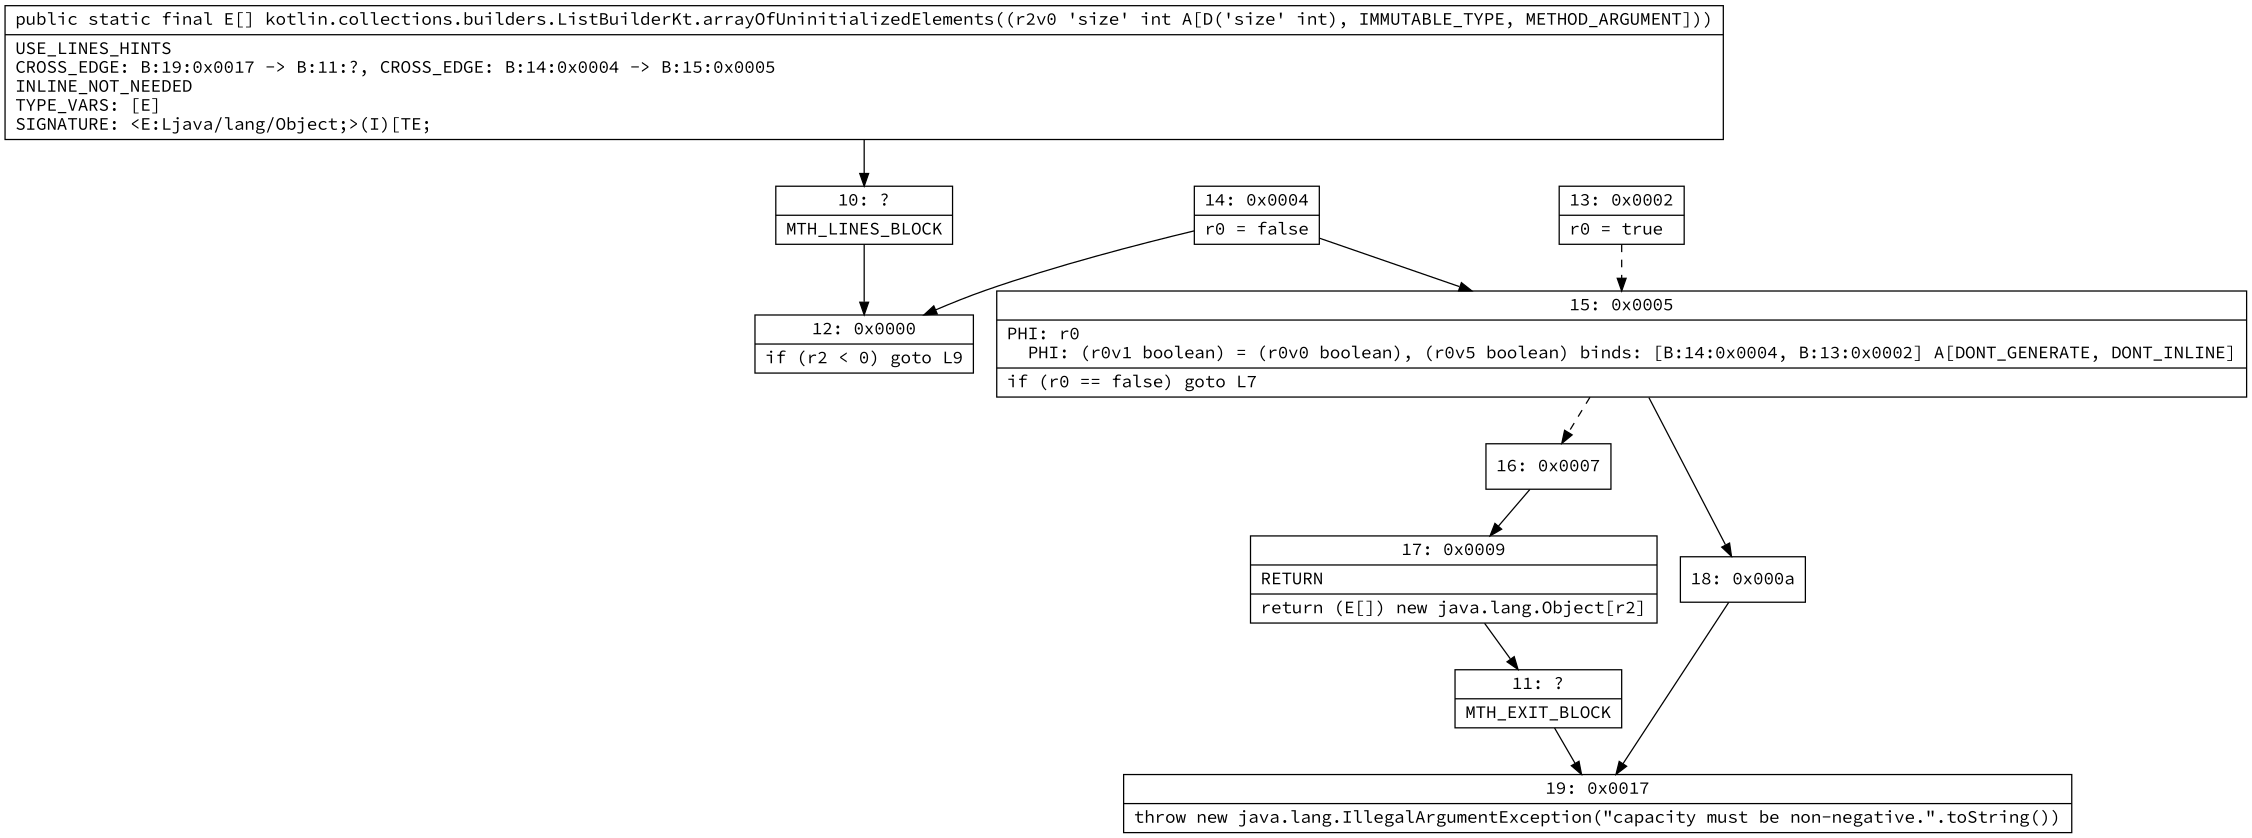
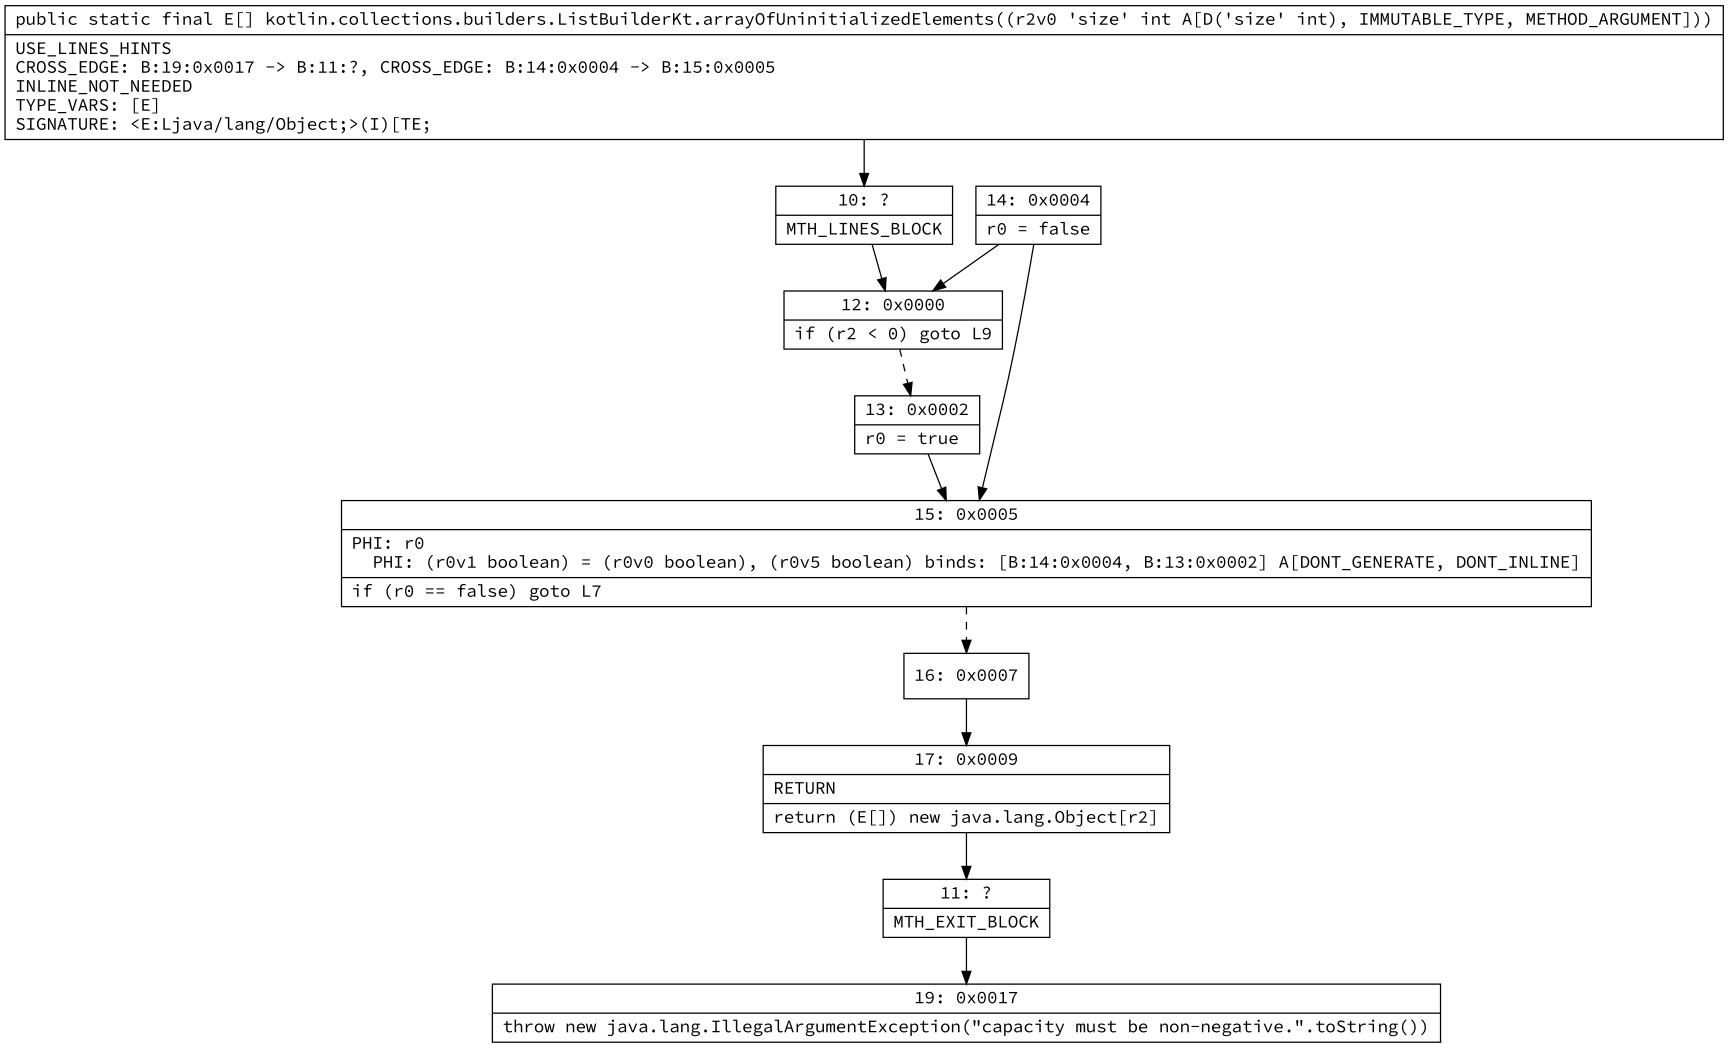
edge "13: 0x0002" -> "15: 0x0005": style dashed -> solid
edge "12: 0x0000" -> "13: 0x0002": added
node "18: 0x000a": removed
